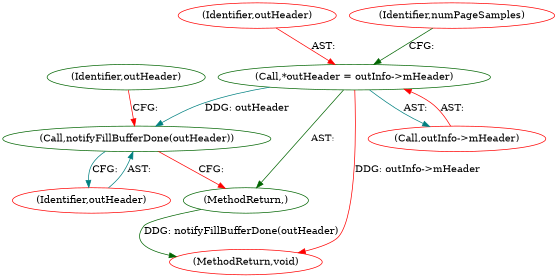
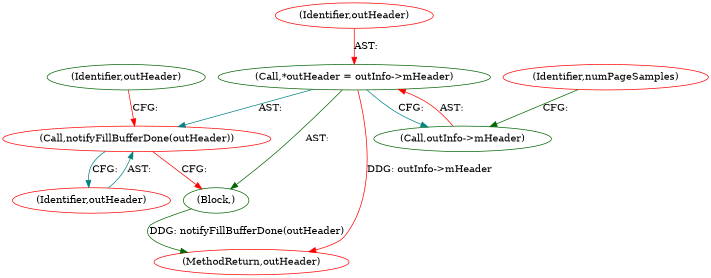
edge "(Identifier,numPageSamples)" -> "(Call,*outHeader = outInfo->mHeader)": now "(Identifier,numPageSamples)" -> "(Call,outInfo->mHeader)"
edge "(Call,*outHeader = outInfo->mHeader)" -> "(Call,notifyFillBufferDone(outHeader))": label "DDG: outHeader" -> "AST: "
edge "(Call,*outHeader = outInfo->mHeader)" -> "(Call,outInfo->mHeader)": label "AST: " -> "CFG: "
node "(Call,notifyFillBufferDone(outHeader))": color darkgreen -> red
node "(Call,outInfo->mHeader)": color red -> darkgreen
node "(MethodReturn,)": label "(MethodReturn,)" -> "(Block,)"
node "(MethodReturn,void)": label "(MethodReturn,void)" -> "(MethodReturn,outHeader)"
